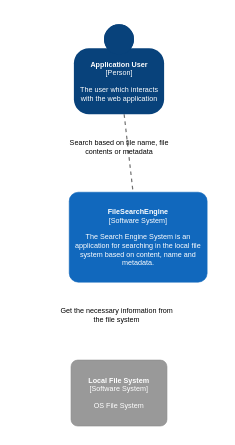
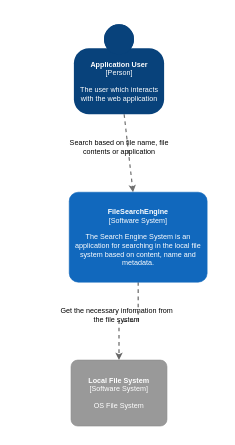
node "Search based on file name, file contents or metadata": label "Search based on file name, file contents or metadata" -> "Search based on file name, file contents or application"
edge "Application User [Person] The user which interacts with the web application" -- "FileSearchEngine [Software System] The Search Engine System is an application for searching in the local file system based on content, name and metadata.": arrowhead none -> classic
edge "FileSearchEngine [Software System] The Search Engine System is an application for searching in the local file system based on content, name and metadata." -> "Local File System [Software System] OS File System": added
